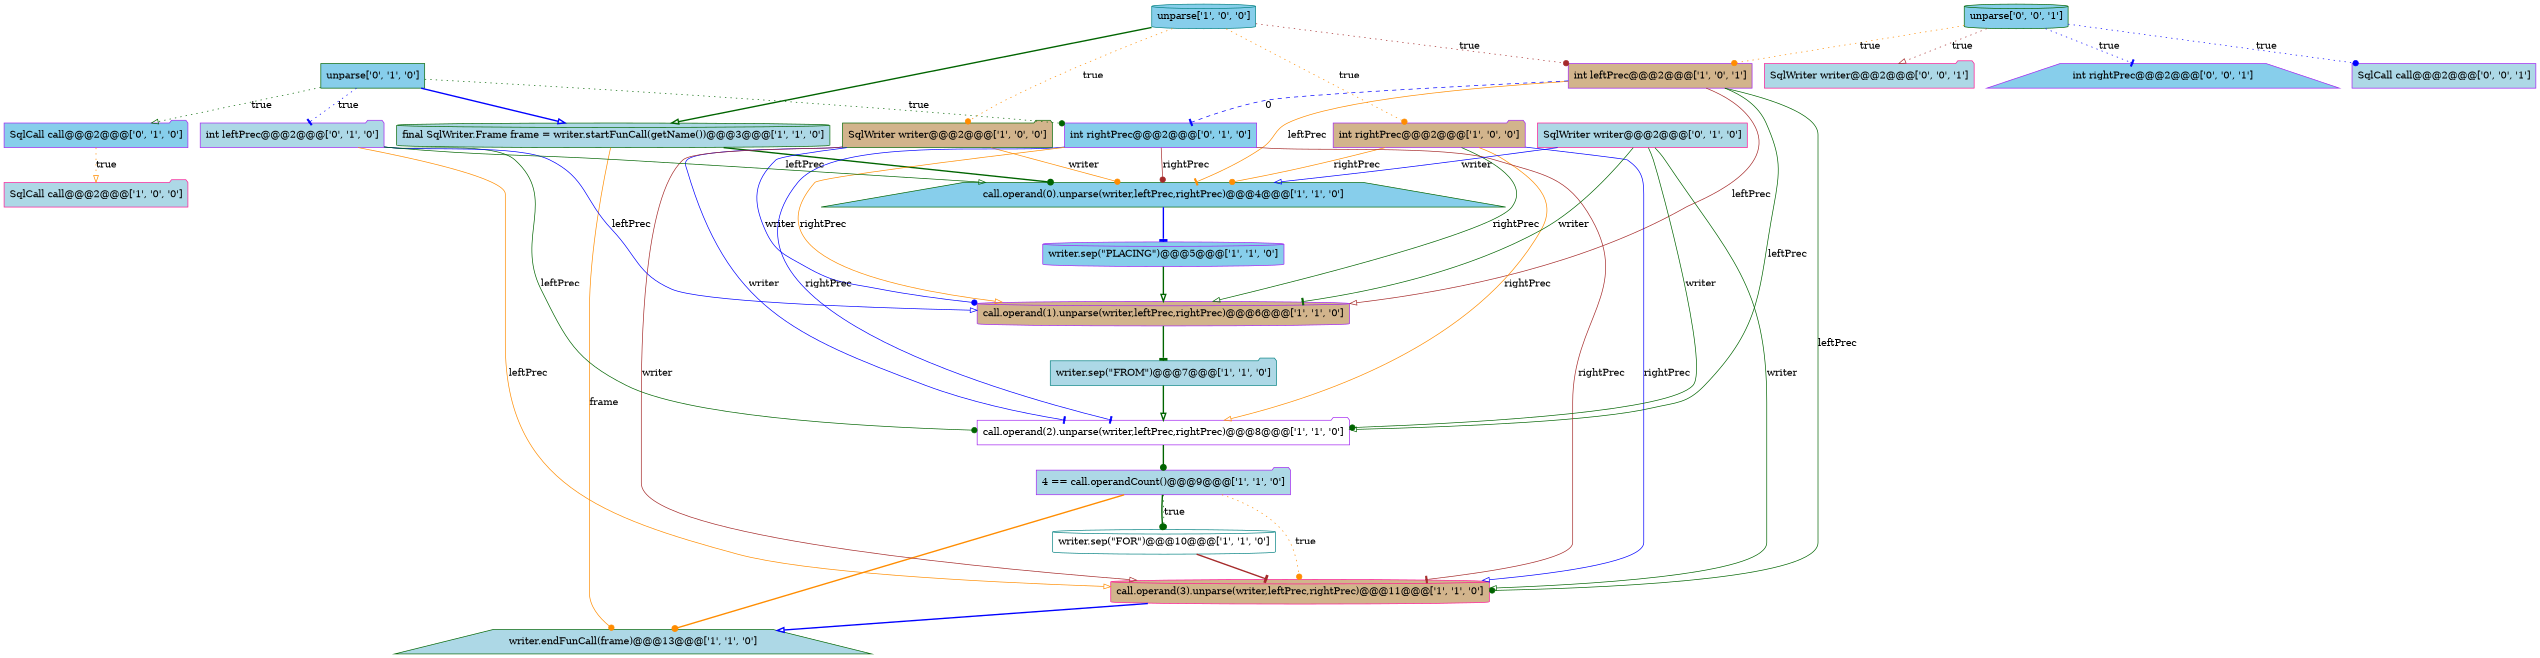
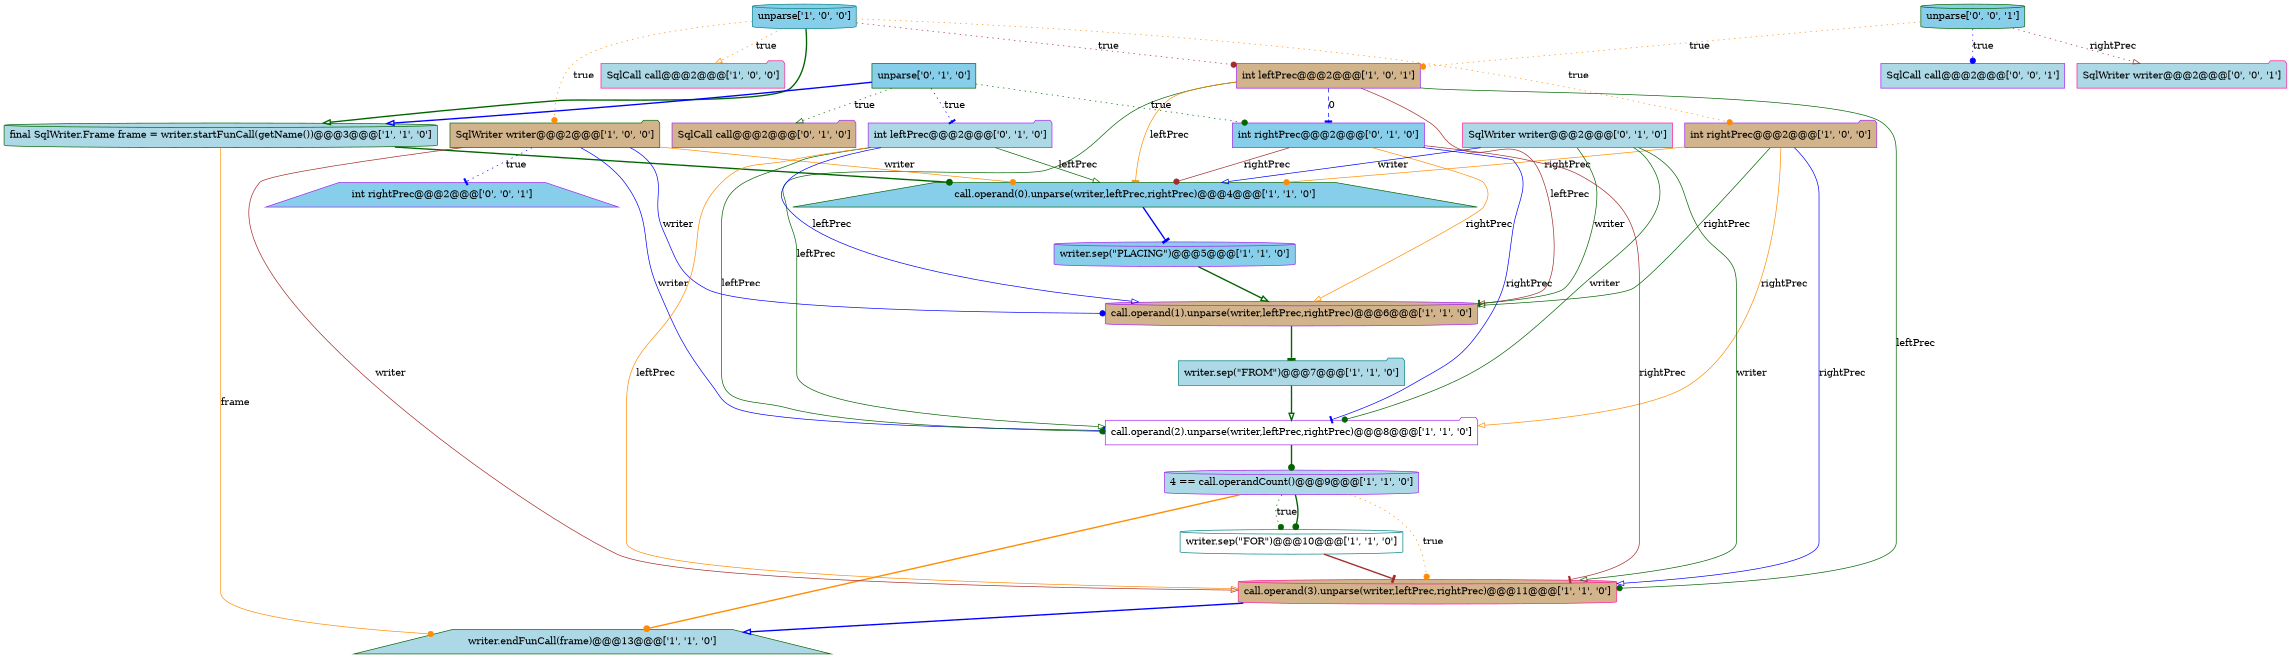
edge "unparse['0', '0', '1']" -> "int rightPrec@@@2@@@['0', '0', '1']": now "SqlWriter writer@@@2@@@['1', '0', '0']" -> "int rightPrec@@@2@@@['0', '0', '1']"
edge "unparse['0', '0', '1']" -> "SqlWriter writer@@@2@@@['0', '0', '1']": label "true" -> "rightPrec"
node "SqlCall call@@@2@@@['0', '1', '0']": fillcolor skyblue -> tan
edge "SqlCall call@@@2@@@['0', '1', '0']" -> "SqlCall call@@@2@@@['1', '0', '0']": now "unparse['1', '0', '0']" -> "SqlCall call@@@2@@@['1', '0', '0']"
node "4 == call.operandCount()@@@9@@@['1', '1', '0']": shape folder -> cylinder
